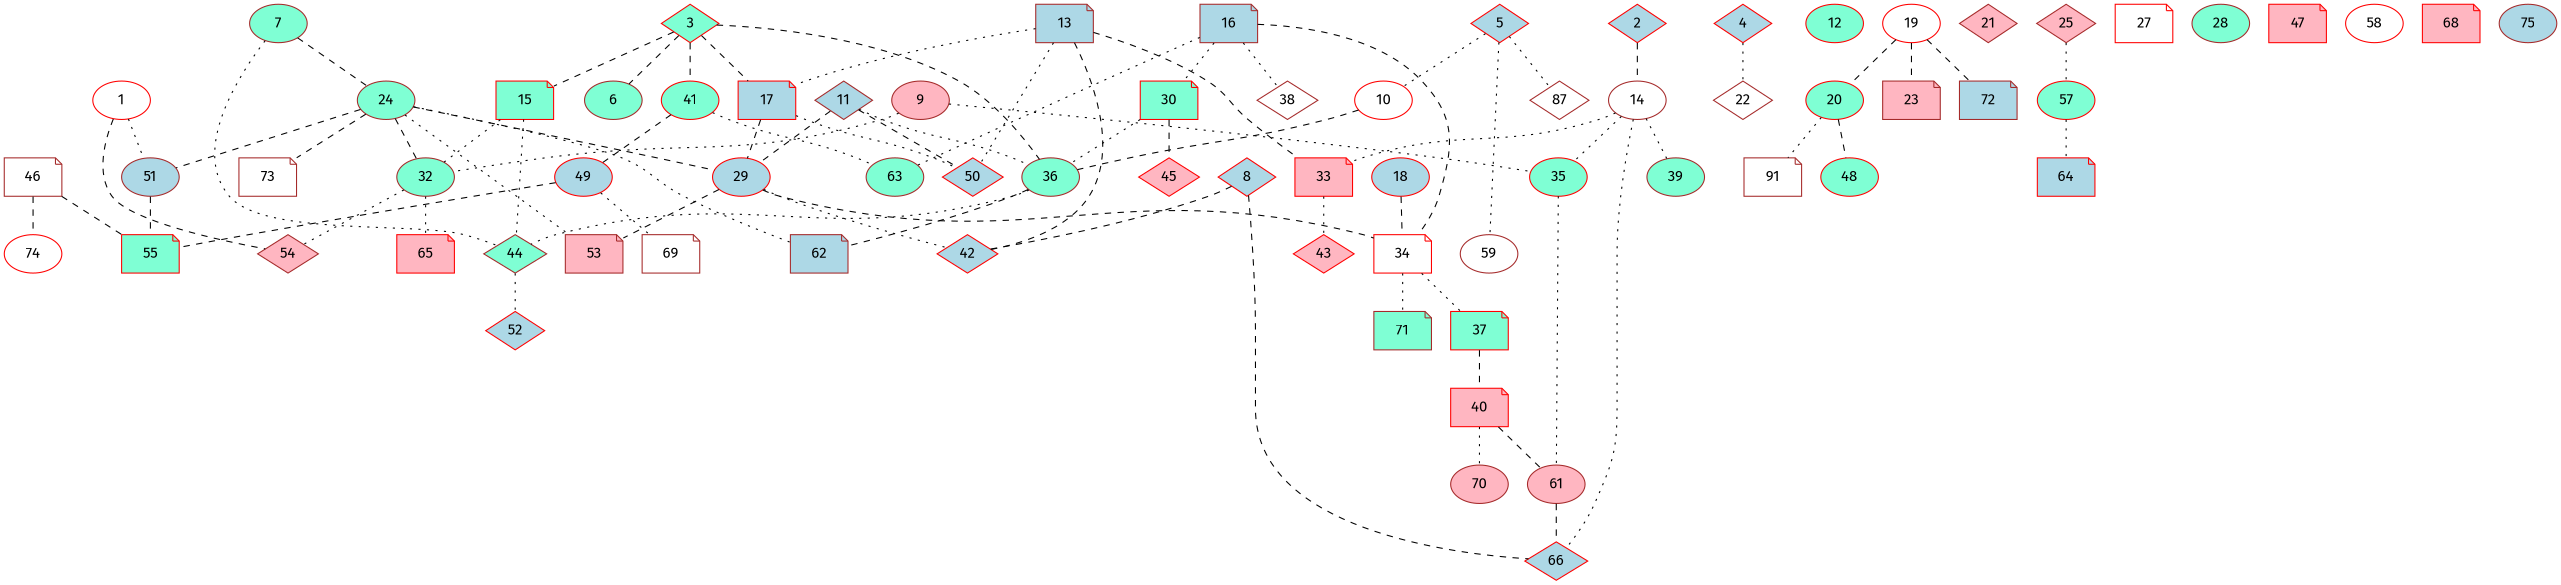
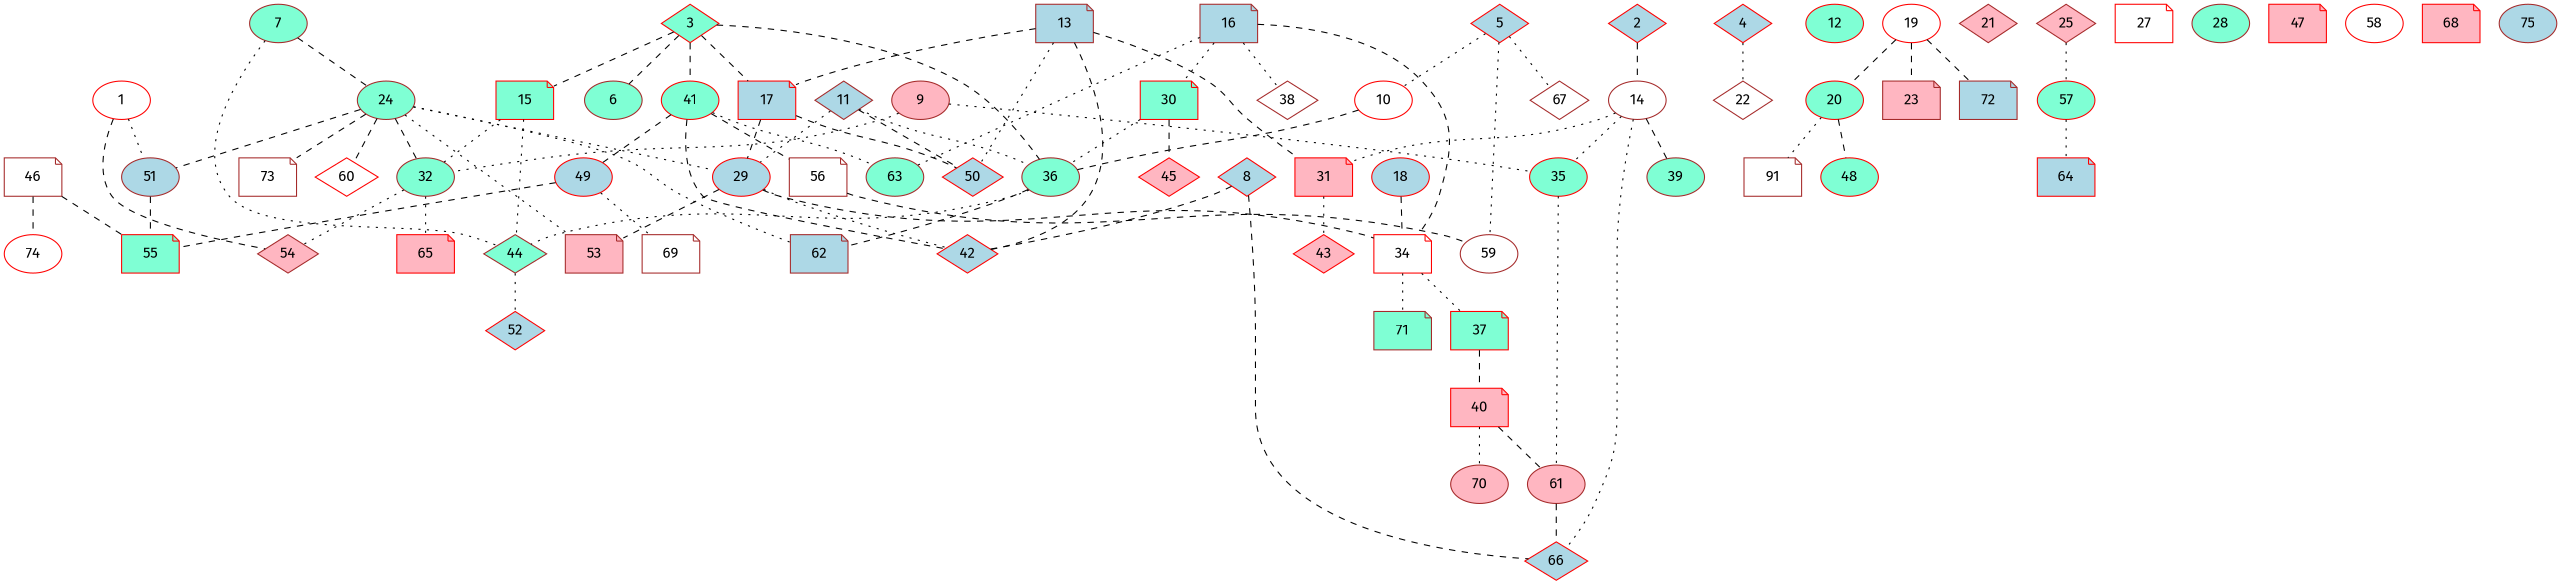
edge "13" -- "17": style dotted -> dashed
node "87": label "87" -> "67"
edge "11" -- "29": style dashed -> dotted
edge "24" -- "29": style dashed -> dotted
edge "14" -- "39": style dotted -> dashed
edge "17" -- "50": style dotted -> dashed
node "60": added
node "56": added
node "33": label "33" -> "31"
edge "41" -- "42": added
